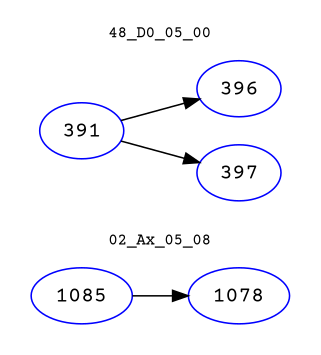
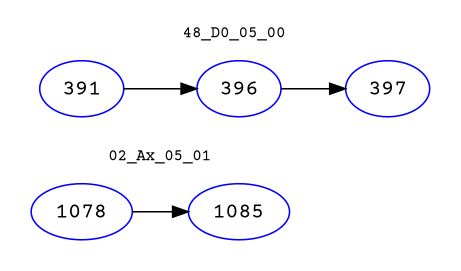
edge "391" -> "397": now "396" -> "397"
cluster "02_Ax_05_08": label "02_Ax_05_08" -> "02_Ax_05_01"
edge "1085" -> "1078": reversed
